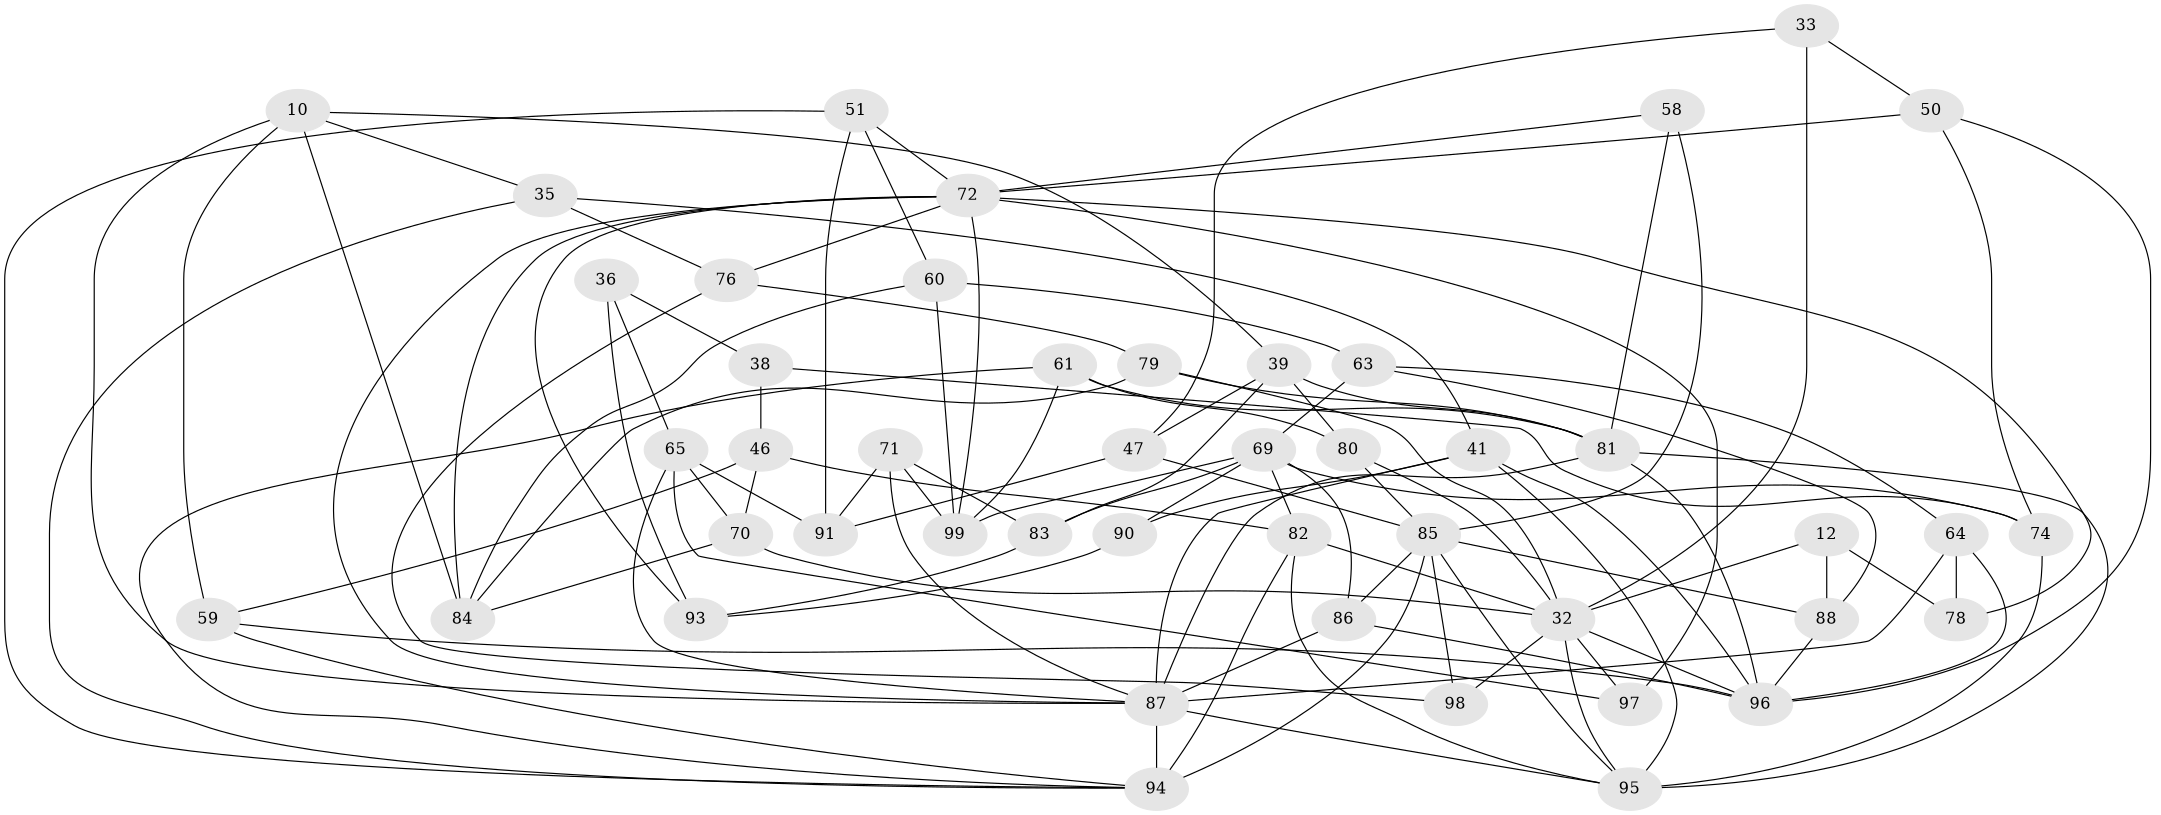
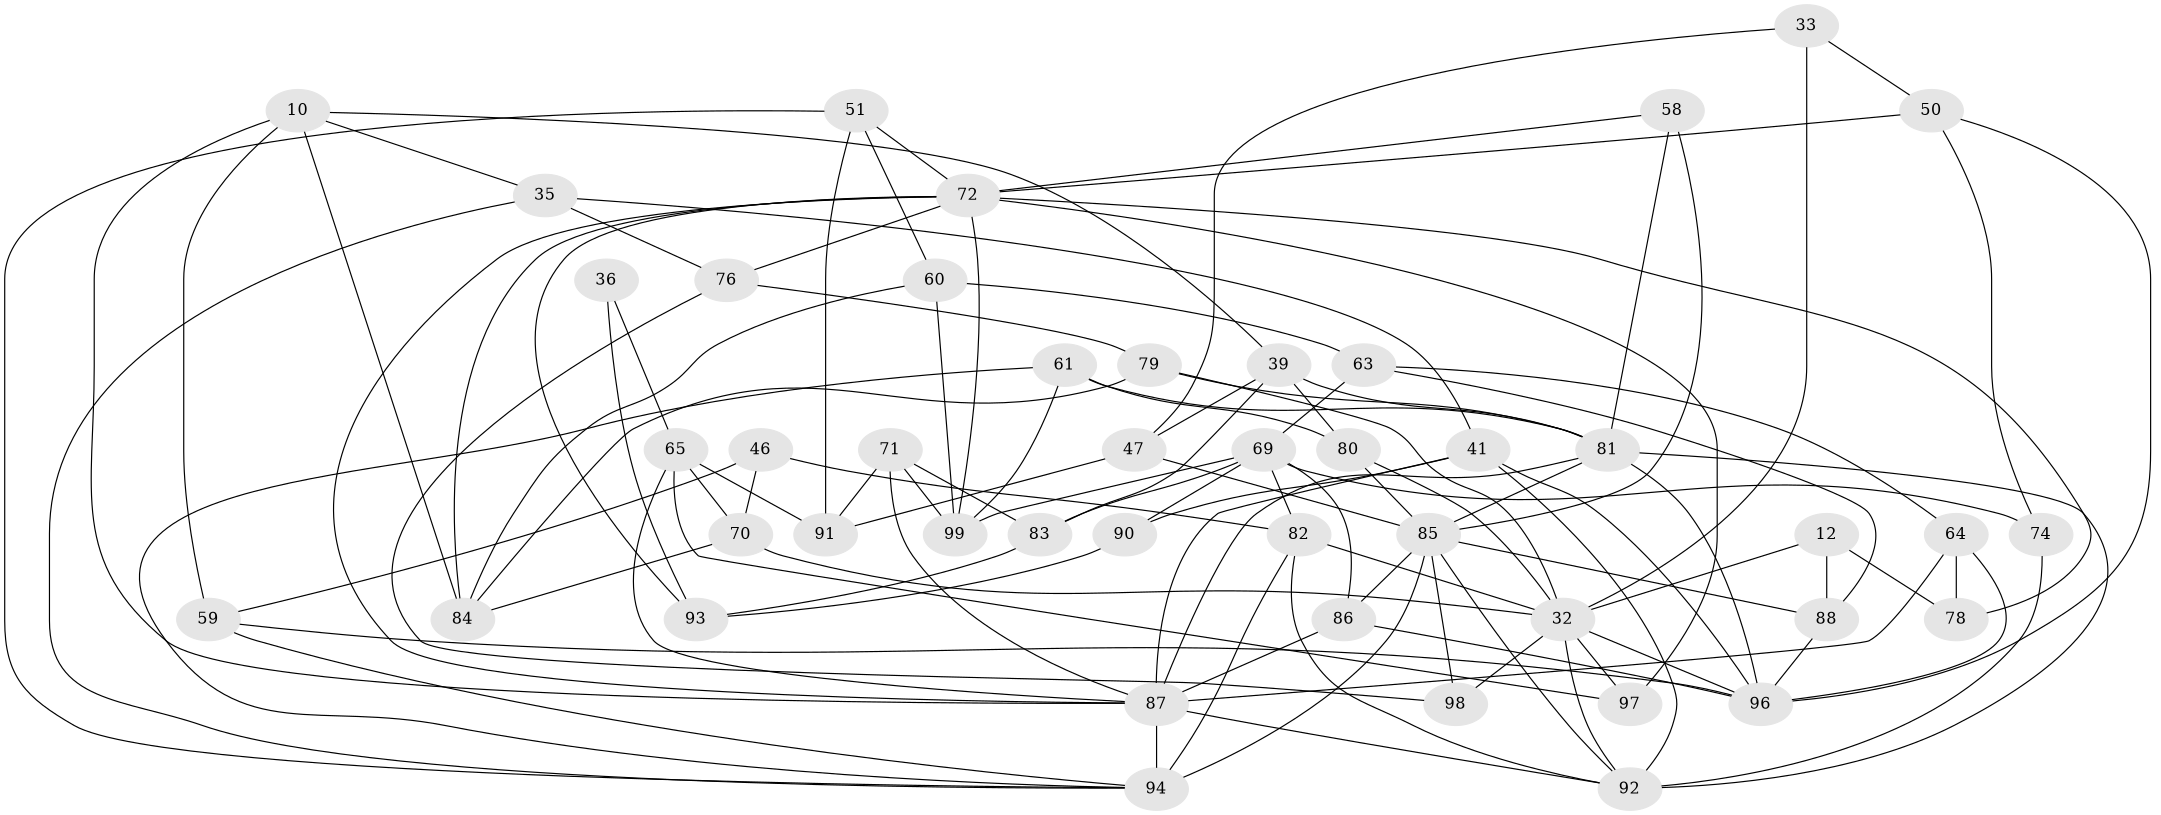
node "38": removed
edge "81" -- "85": added
node "95": label "95" -> "92"
